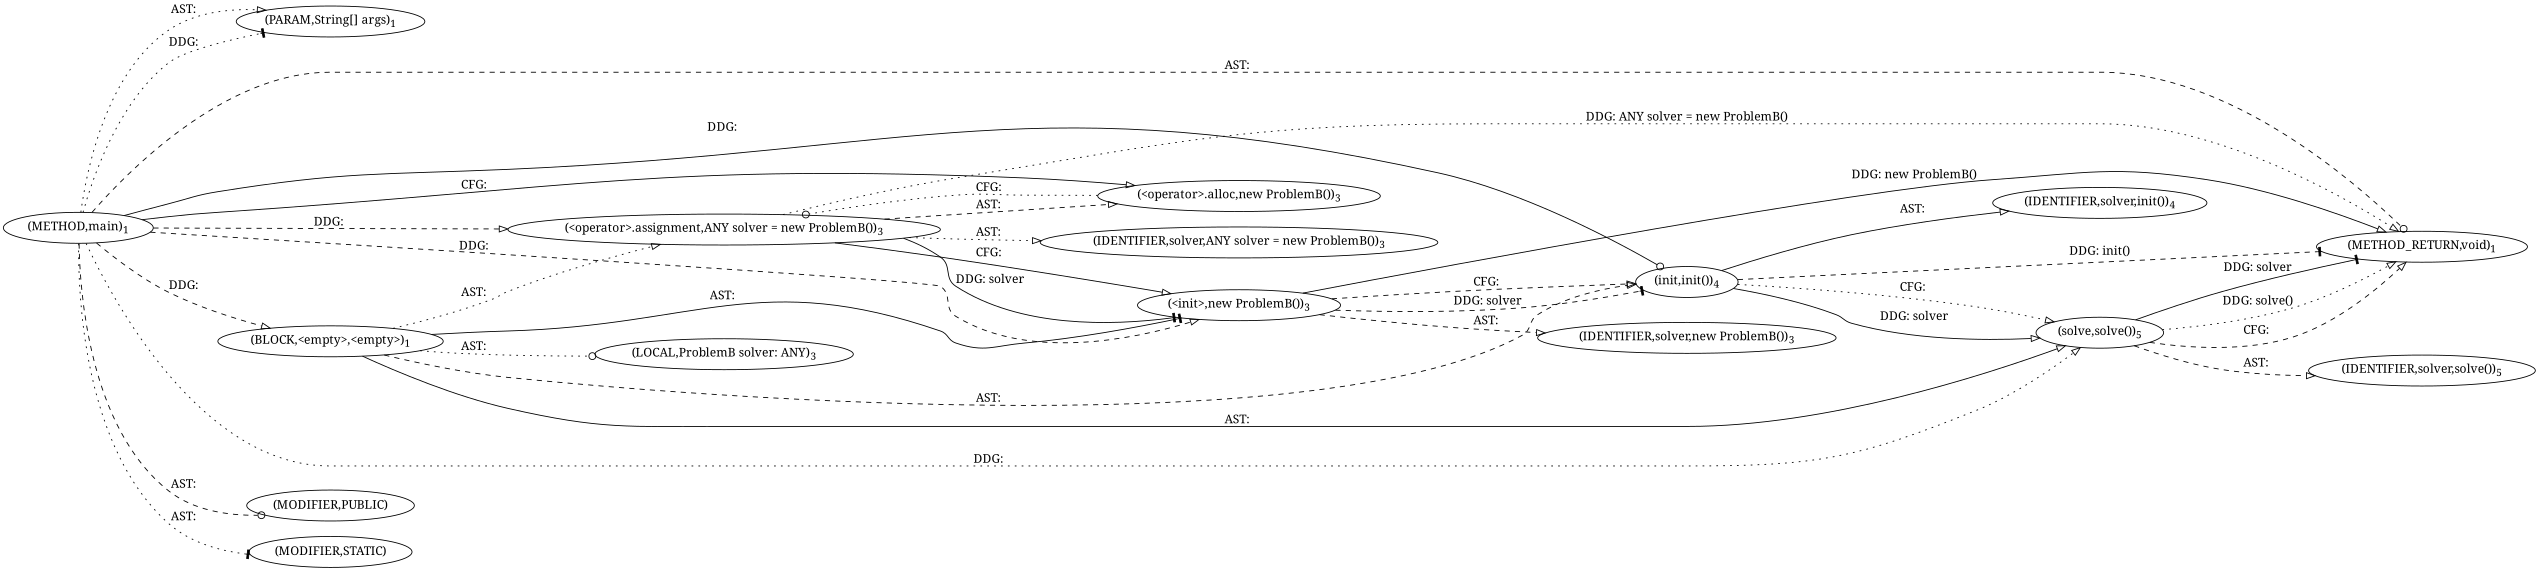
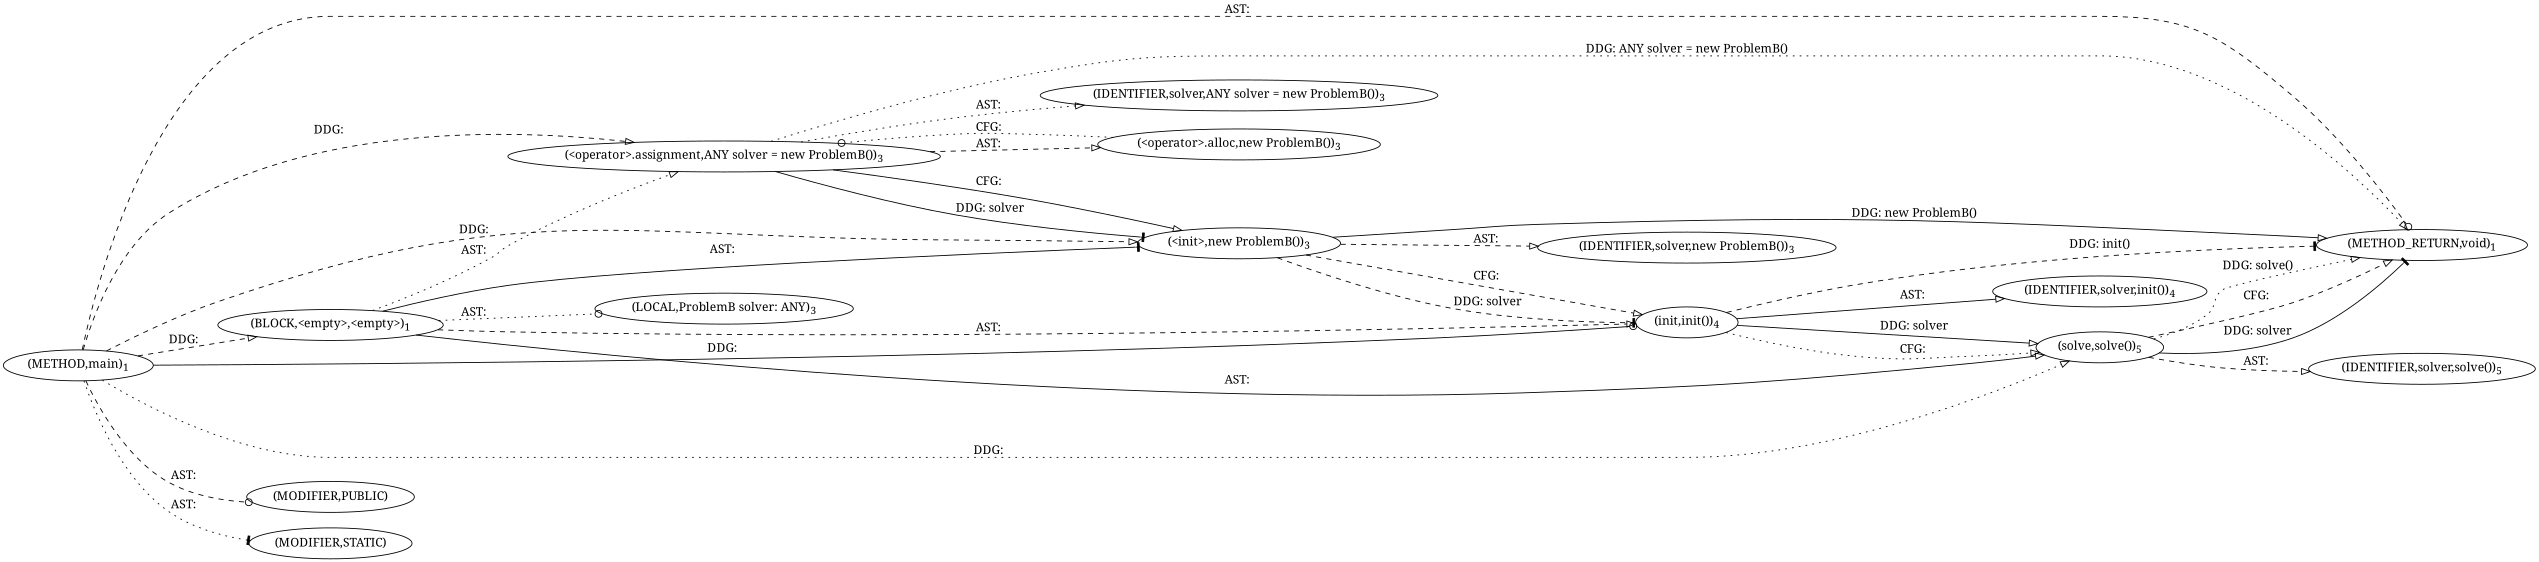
node "(PARAM,String[] args)": removed
edge "(METHOD,main)" -> "(<operator>.alloc,new ProblemB())": removed, label "CFG:"
